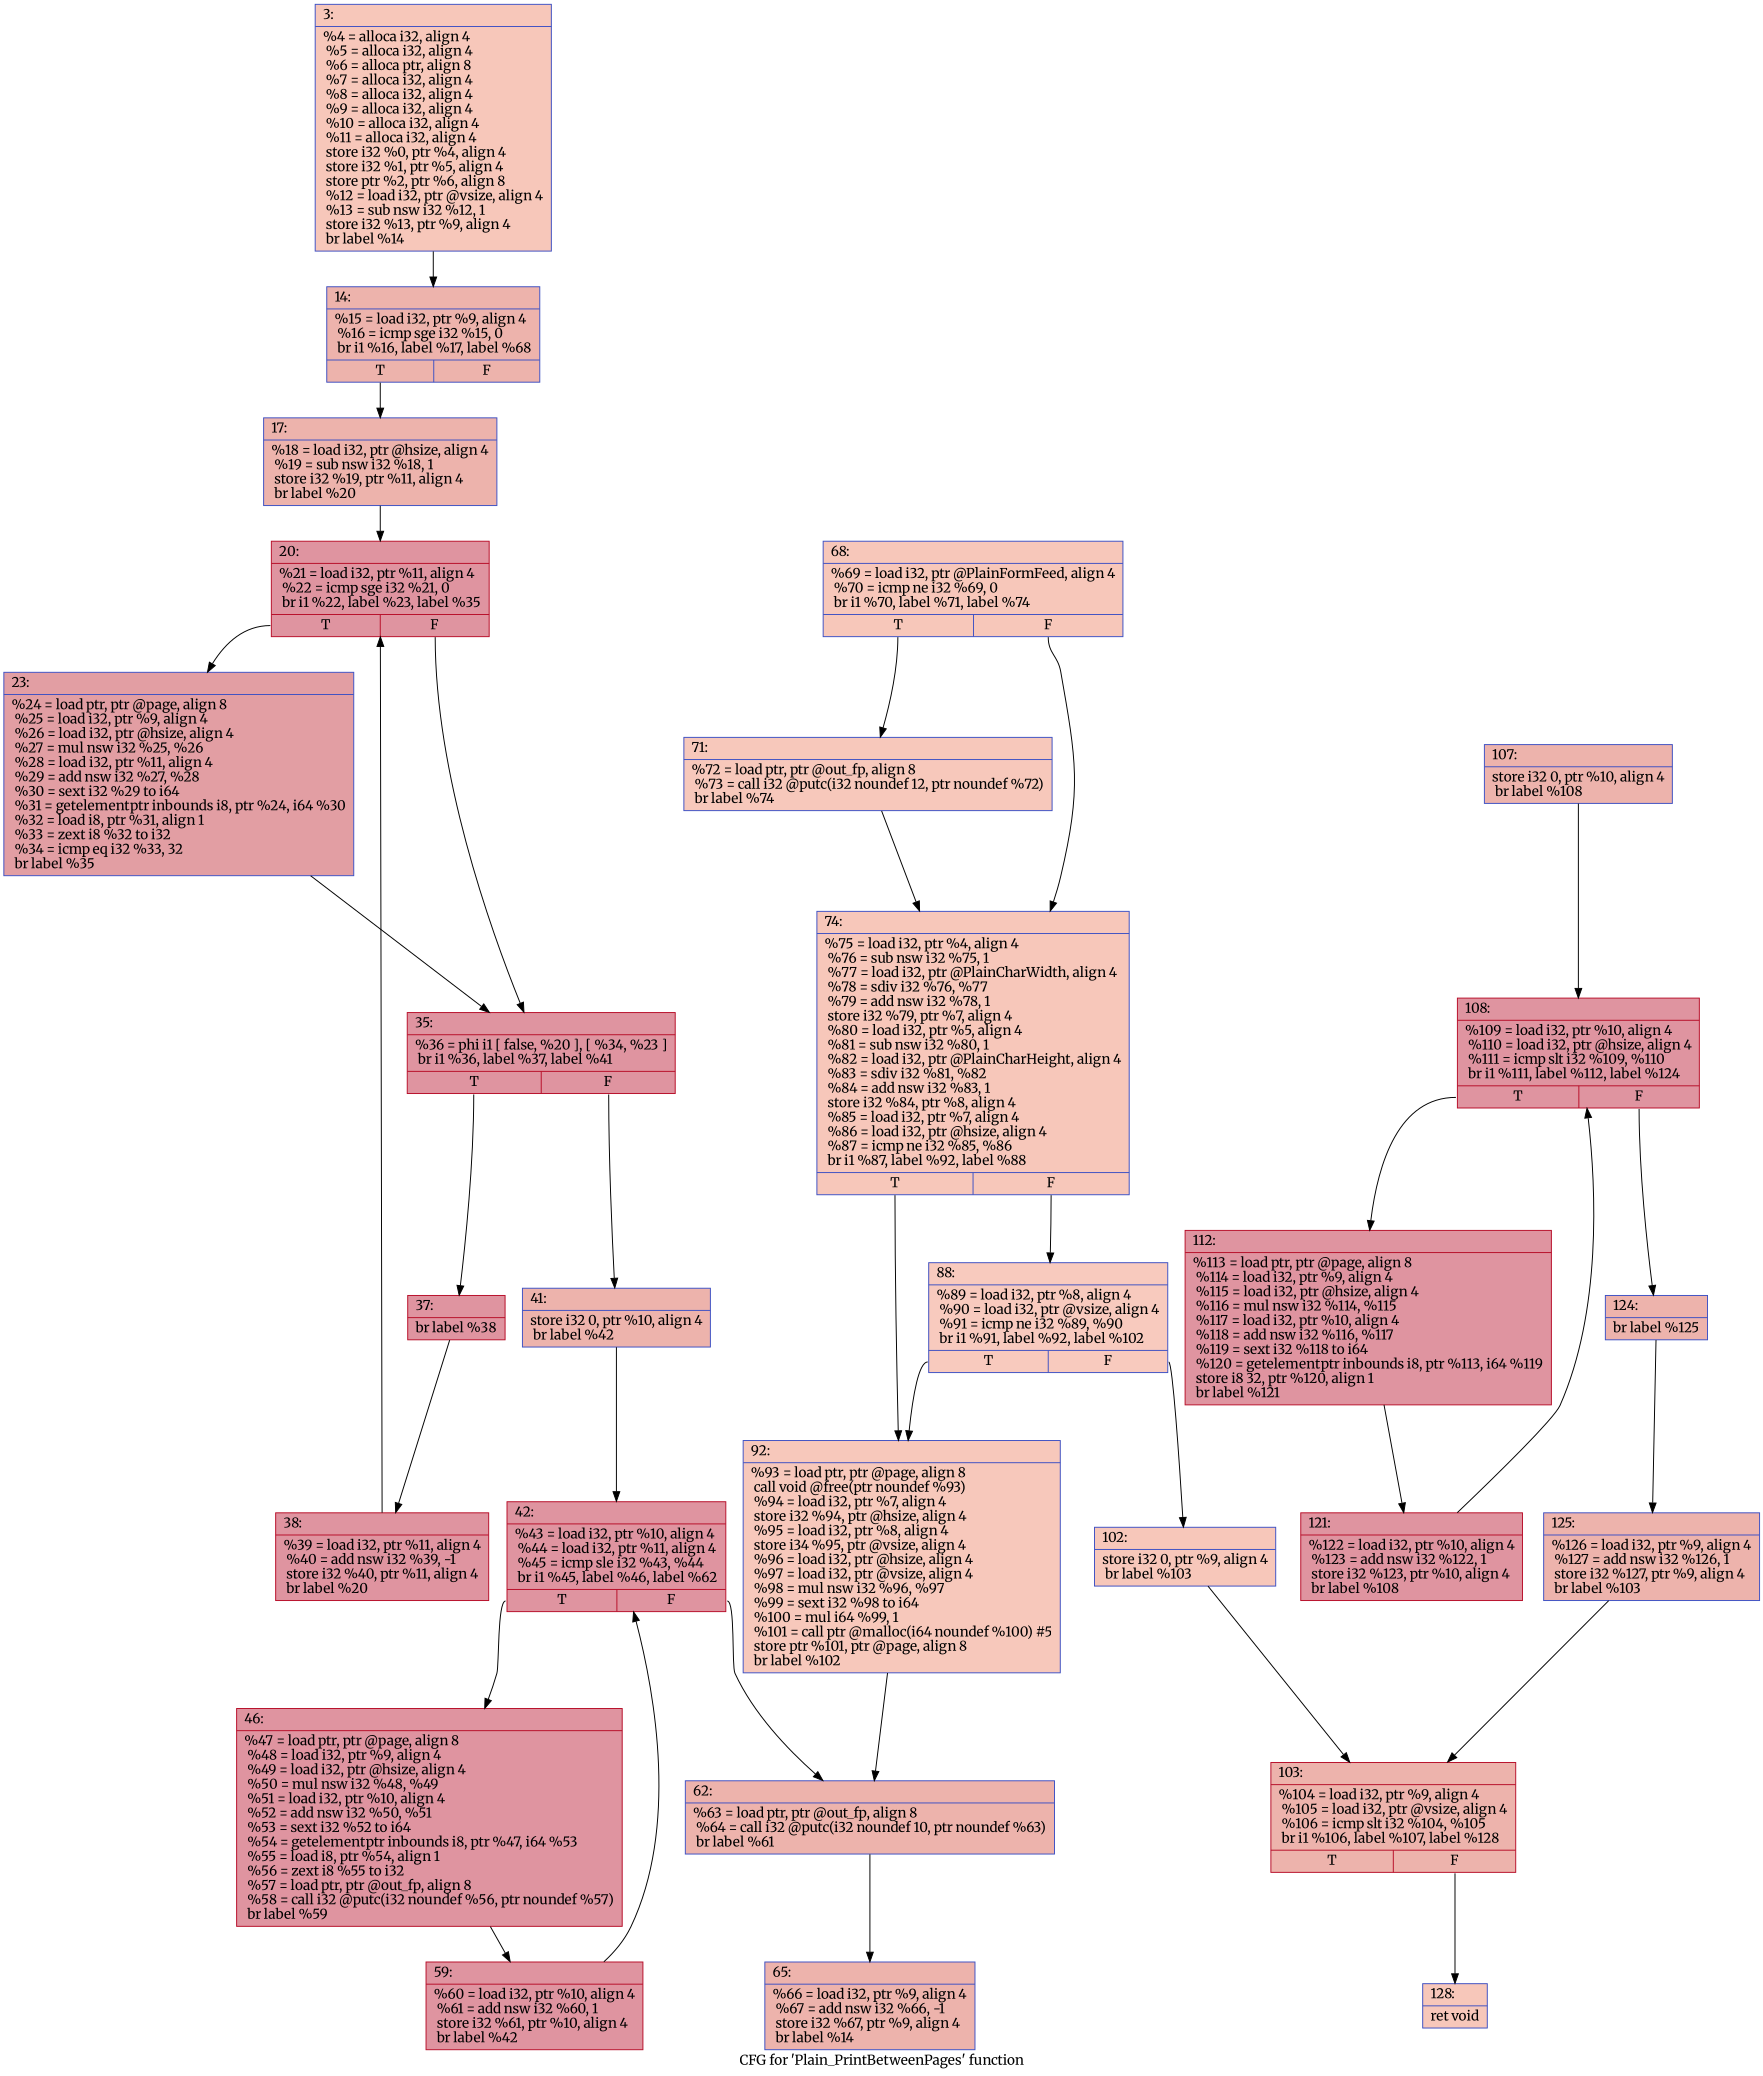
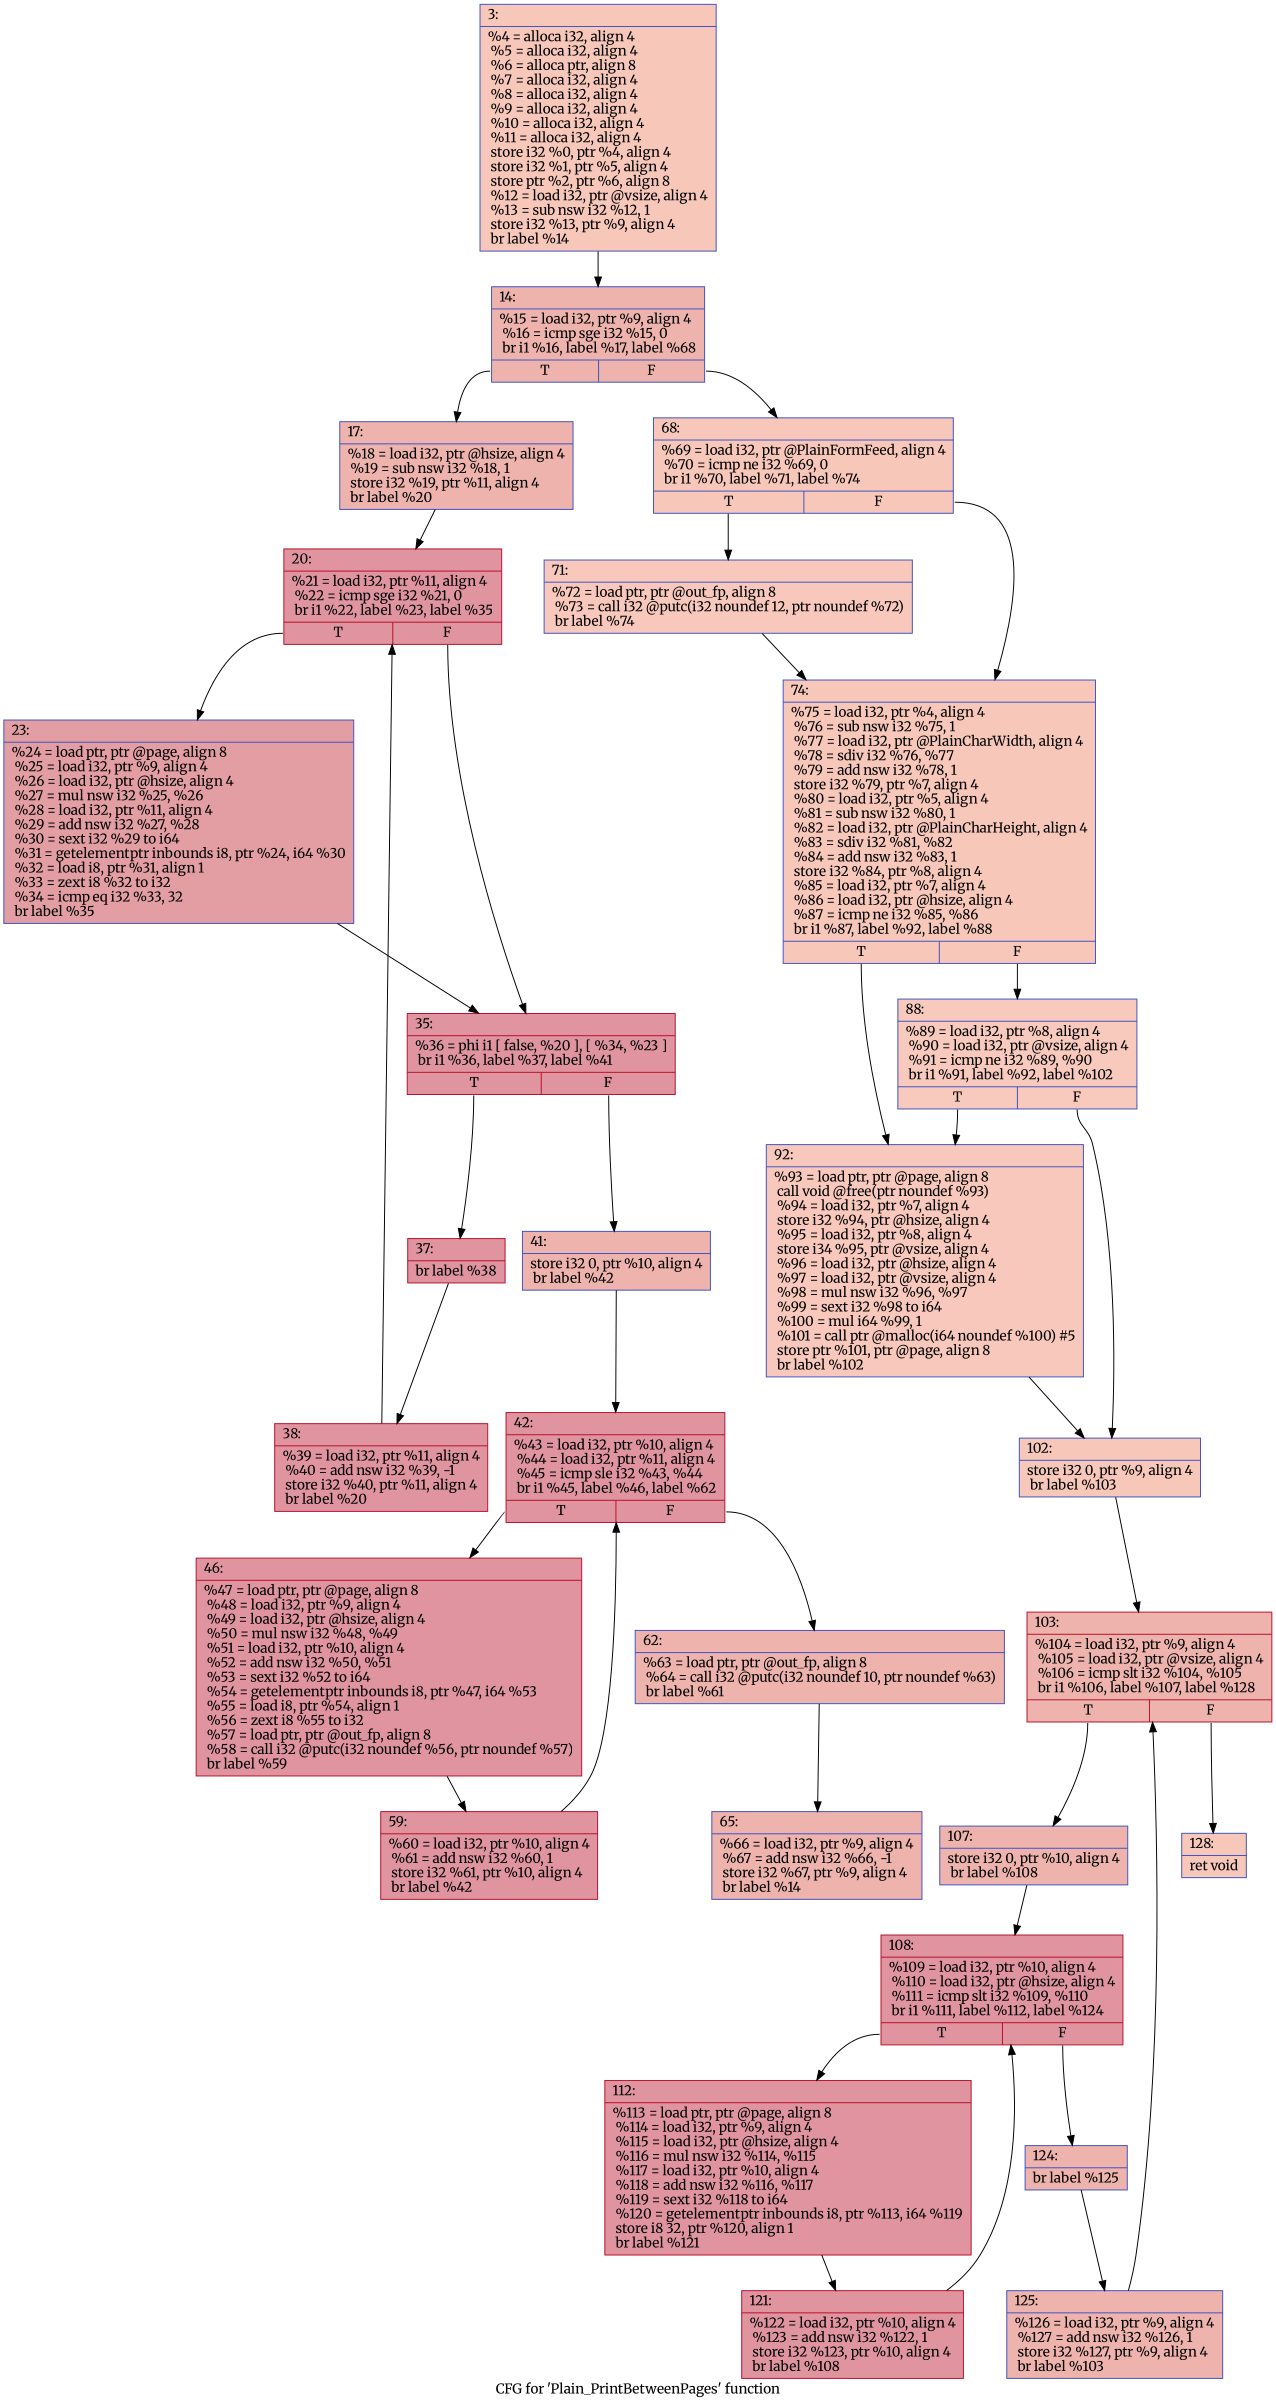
edge "14:" -> "68:": added
edge "92:" -> "62:": now "92:" -> "102:"
edge "103:" -> "107:": added
